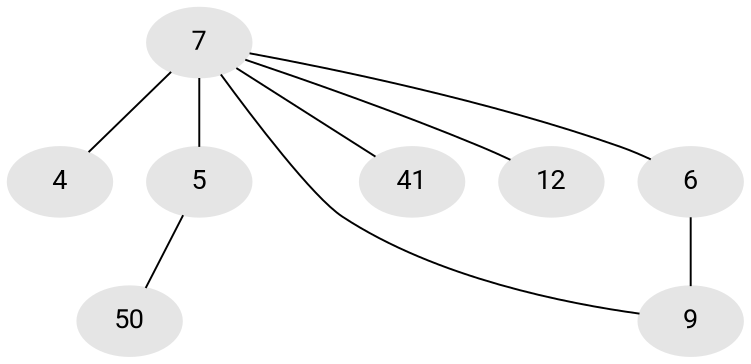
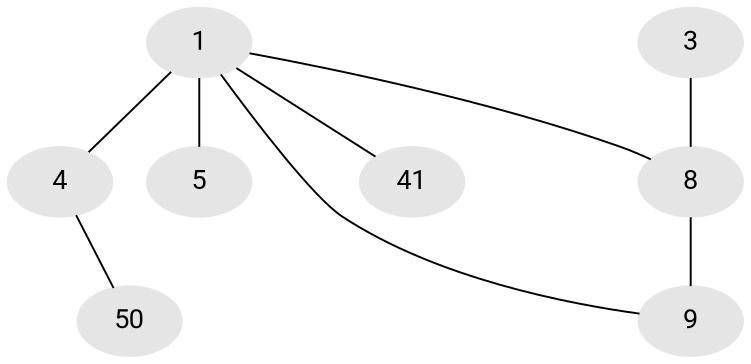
node "7": label "7" -> "1"
node "3": added
node "12": removed
node "6": label "6" -> "8"
edge "5" -- "50": now "4" -- "50"
